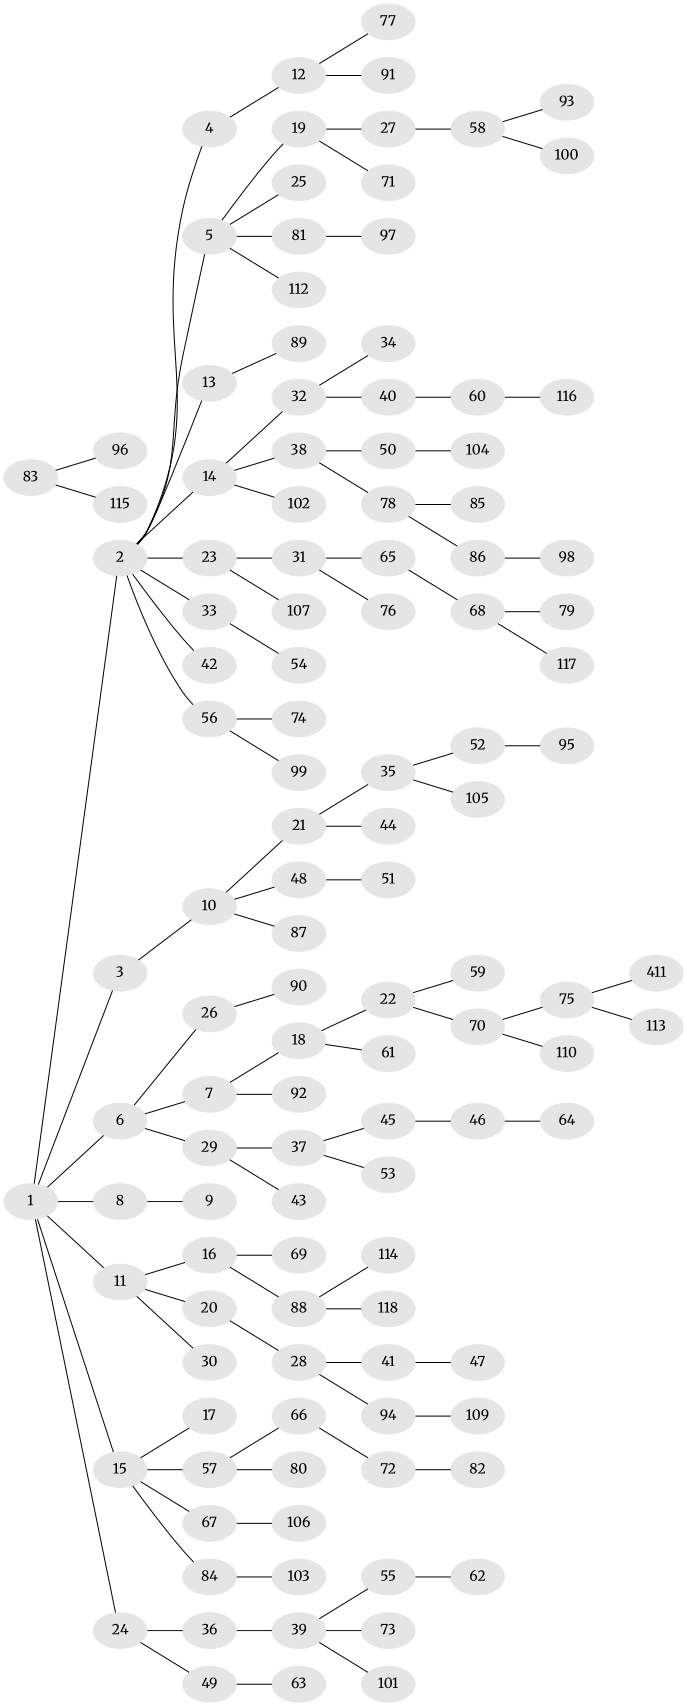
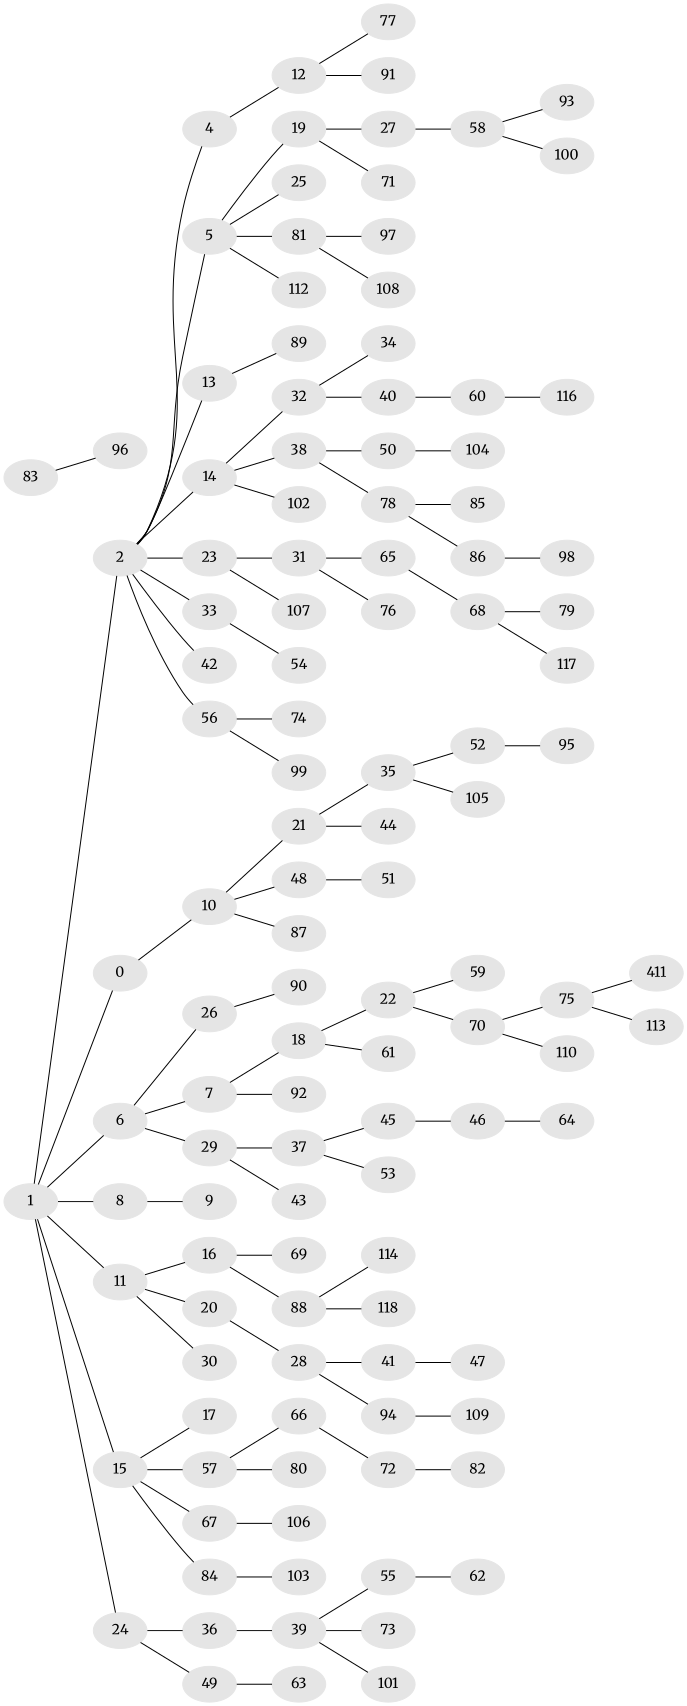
node "108": added
node "115": removed
node "3": label "3" -> "0"
